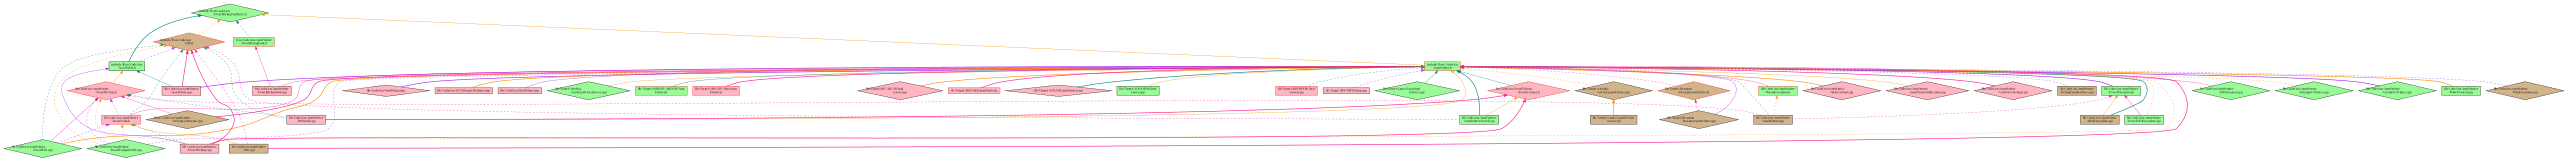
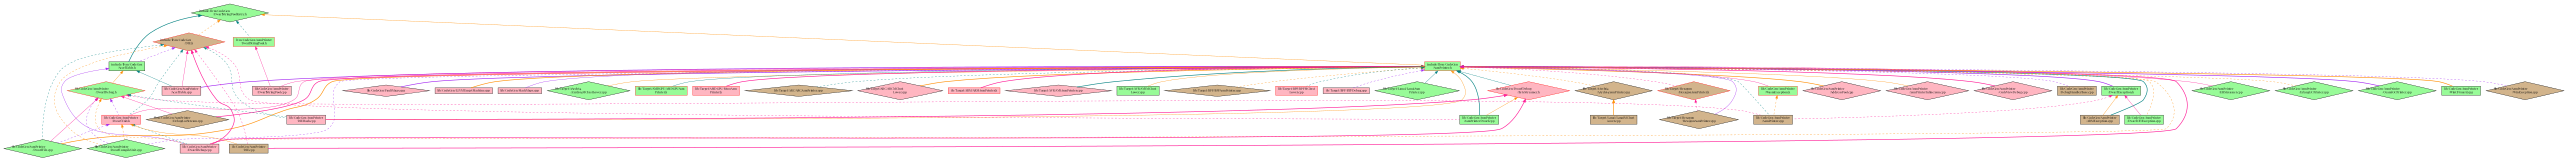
edge "lib/CodeGen/AsmPrinter /AccelTable.cpp" -> "include/llvm/CodeGen /DIE.h": style bold -> solid
node "lib/CodeGen/AsmPrinter /DwarfDebug.h": fillcolor lightpink -> palegreen
node "lib/Target/ARC/ARCAsmPrinter.cpp": added
node "lib/Target/BPF/BPFAsmPrinter.cpp": added
